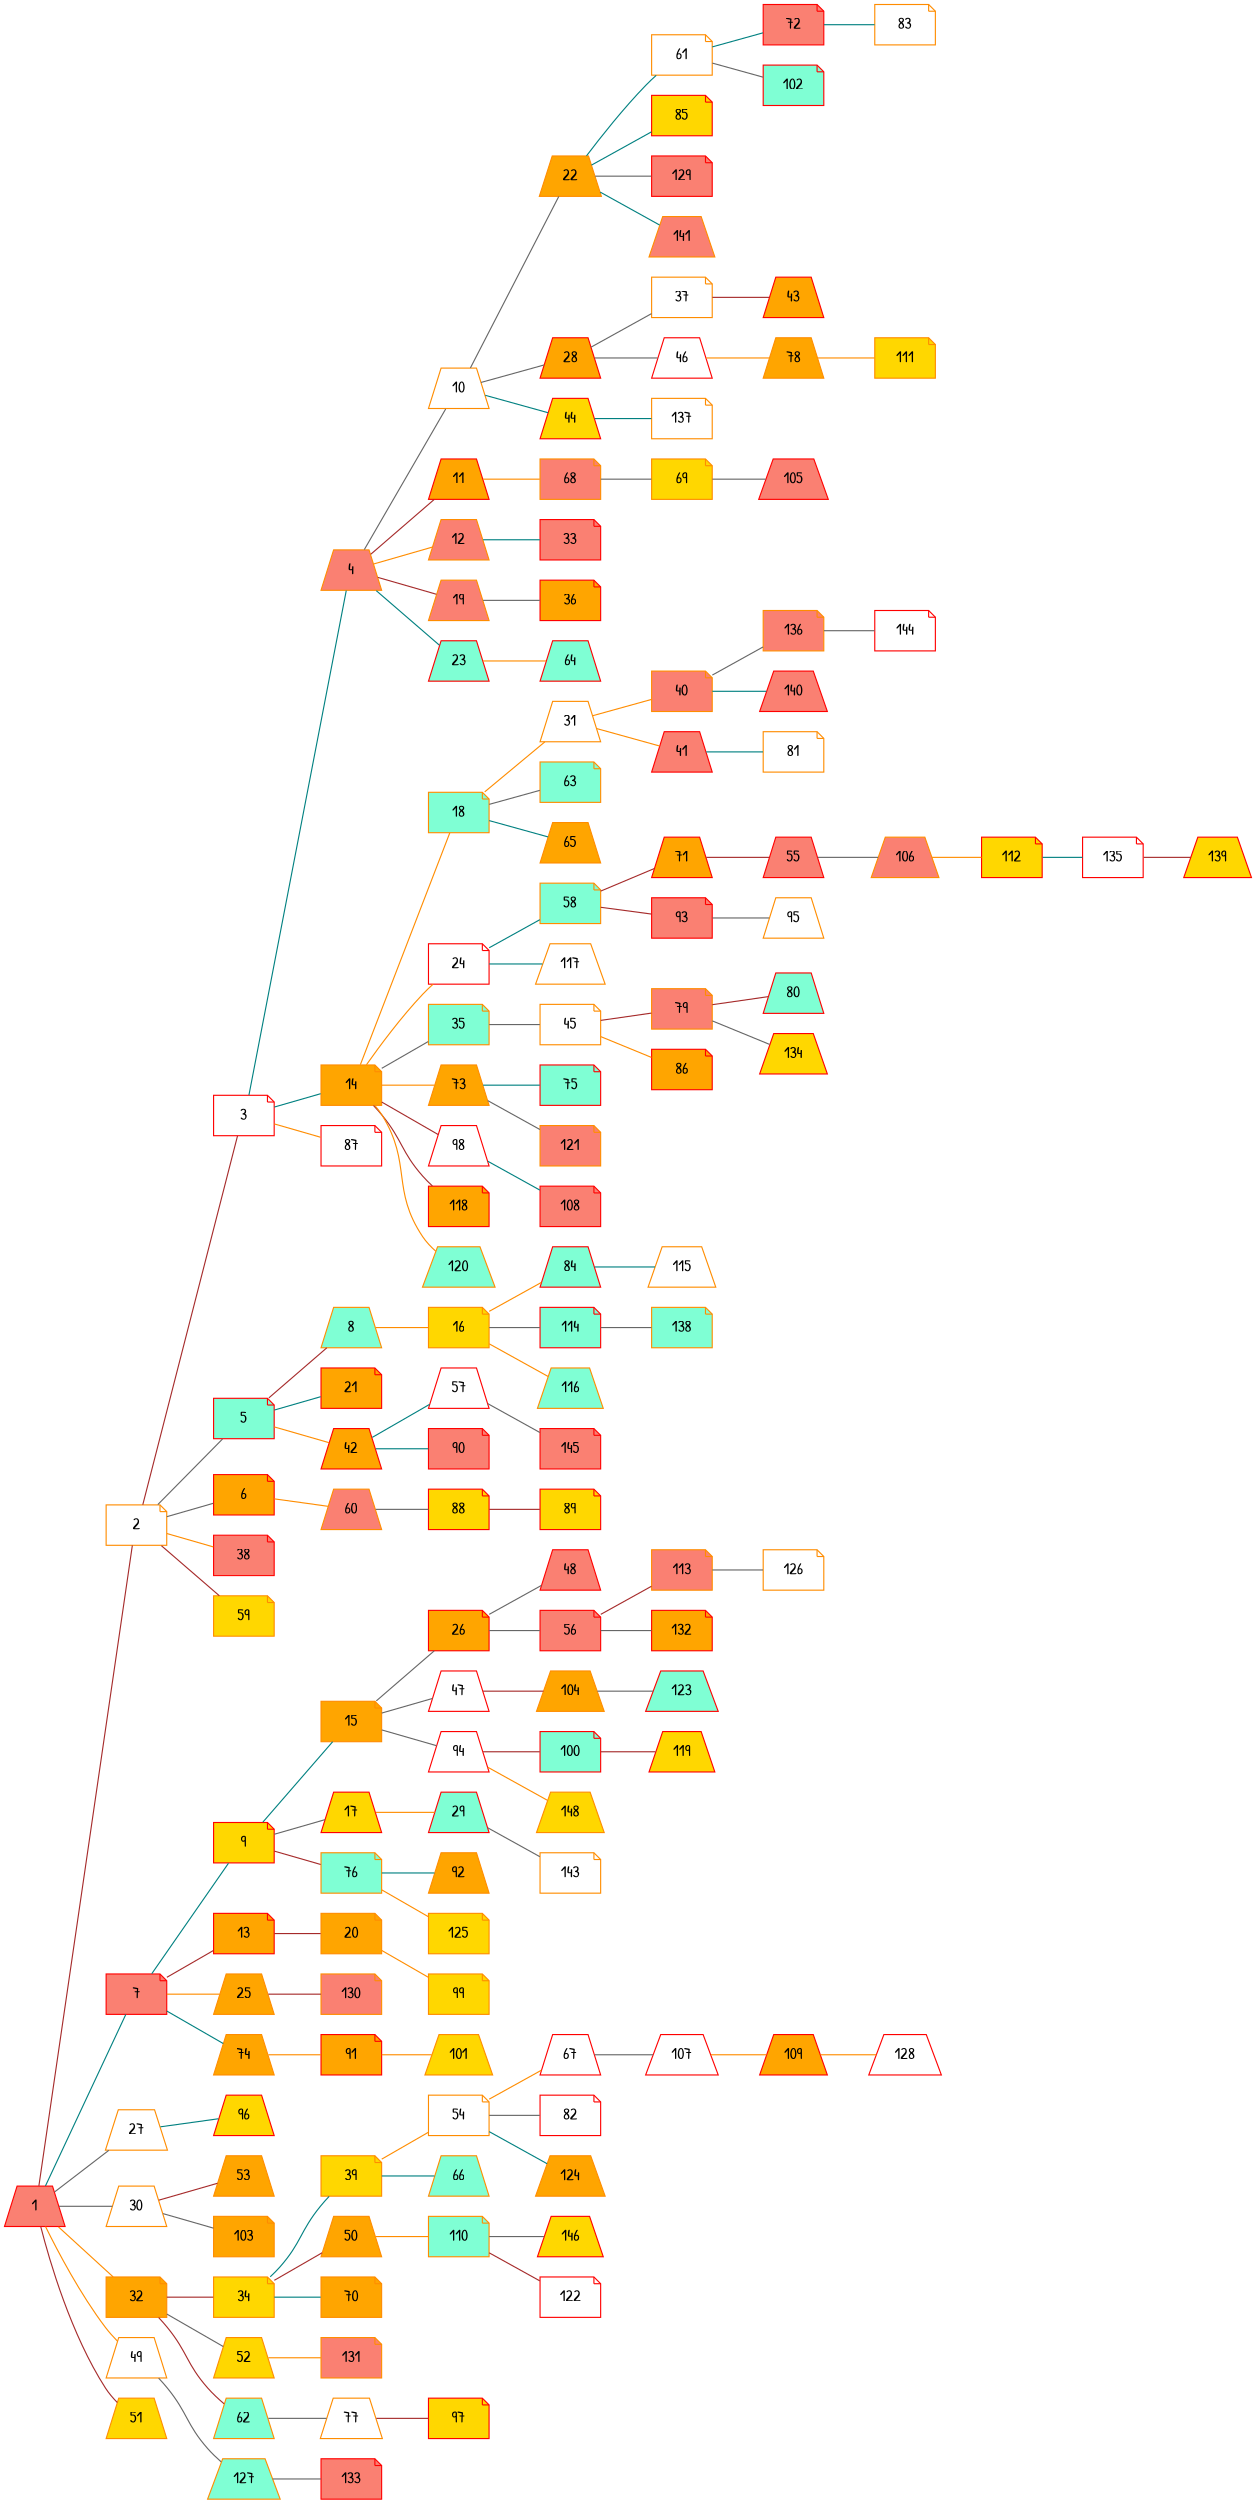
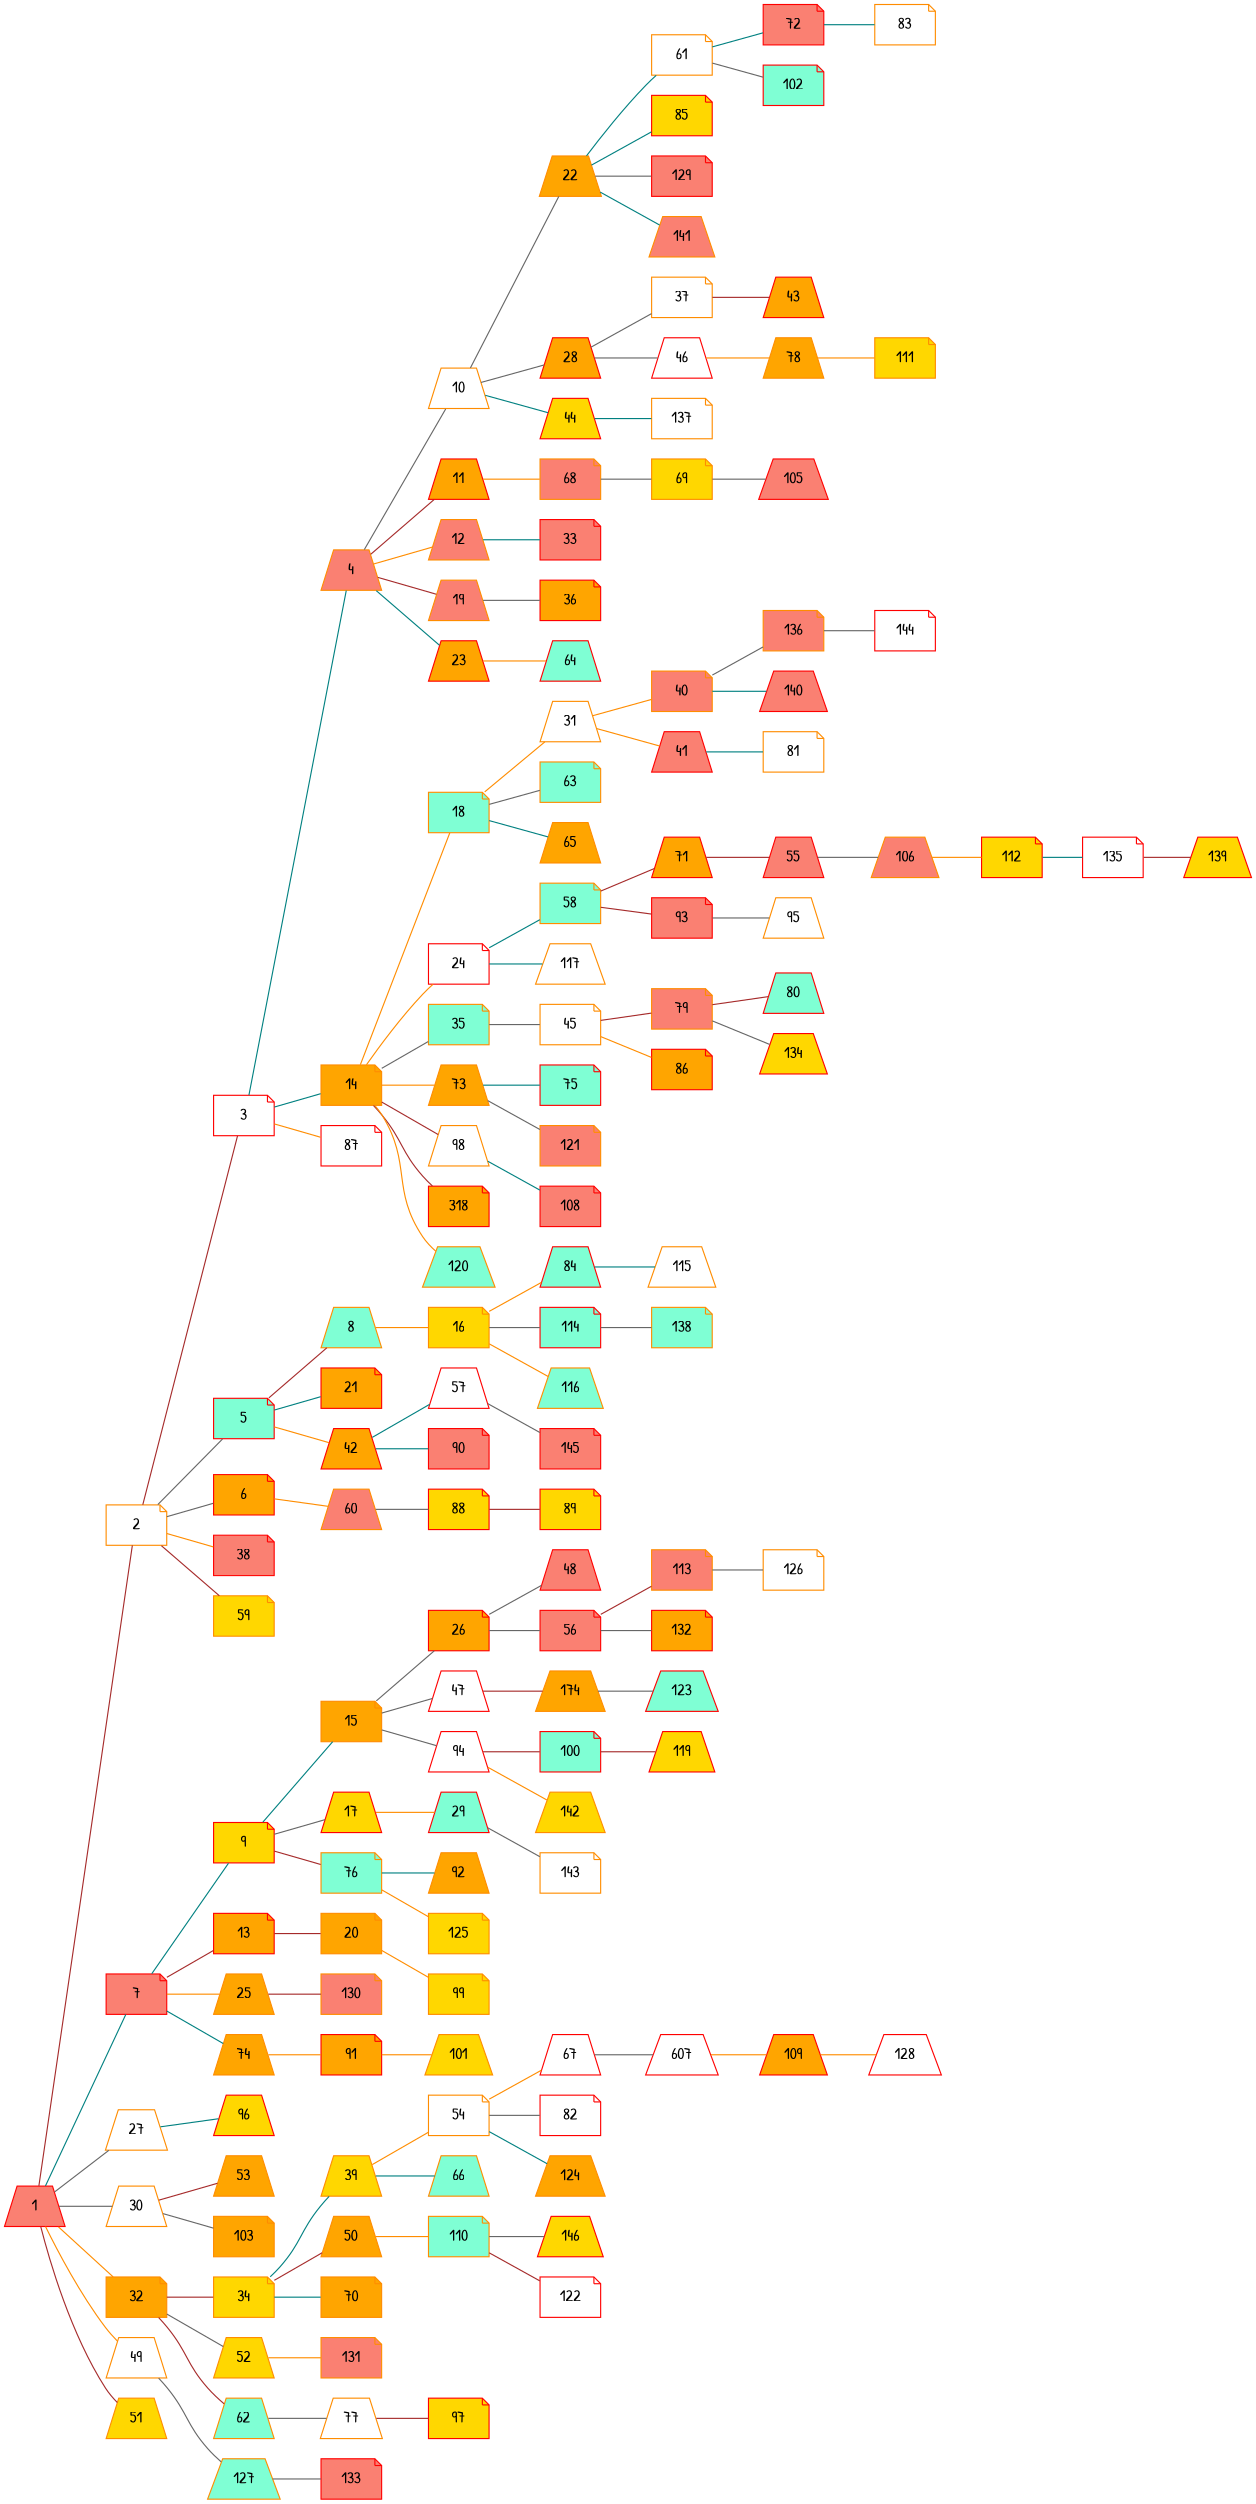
node "23": fillcolor aquamarine -> orange
node "98": color red -> darkorange
node "118": label "118" -> "318"
node "104": label "104" -> "174"
node "148": label "148" -> "142"
node "107": label "107" -> "607"
node "39": shape note -> trapezium
